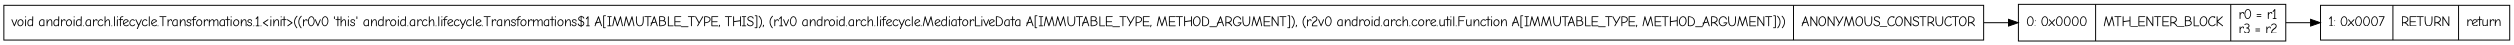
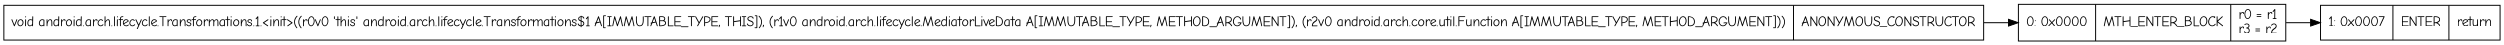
node "1: 0x0007": text "RETURN" -> "ENTER"
